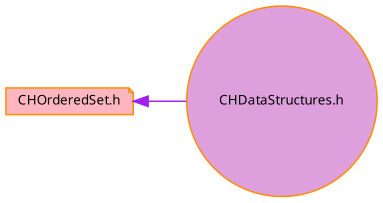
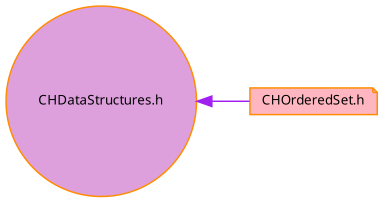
edge "CHDataStructures.h" -> "CHOrderedSet.h": reversed
